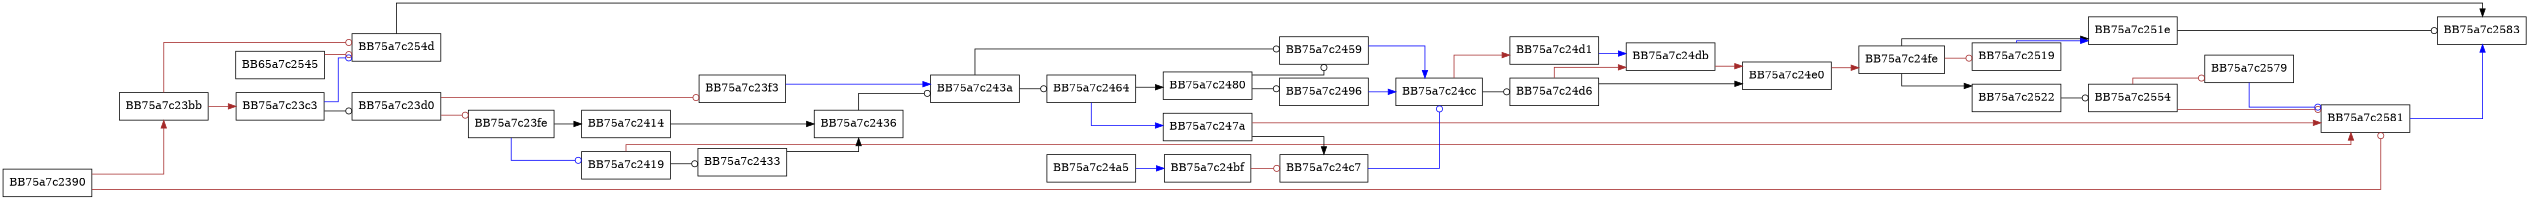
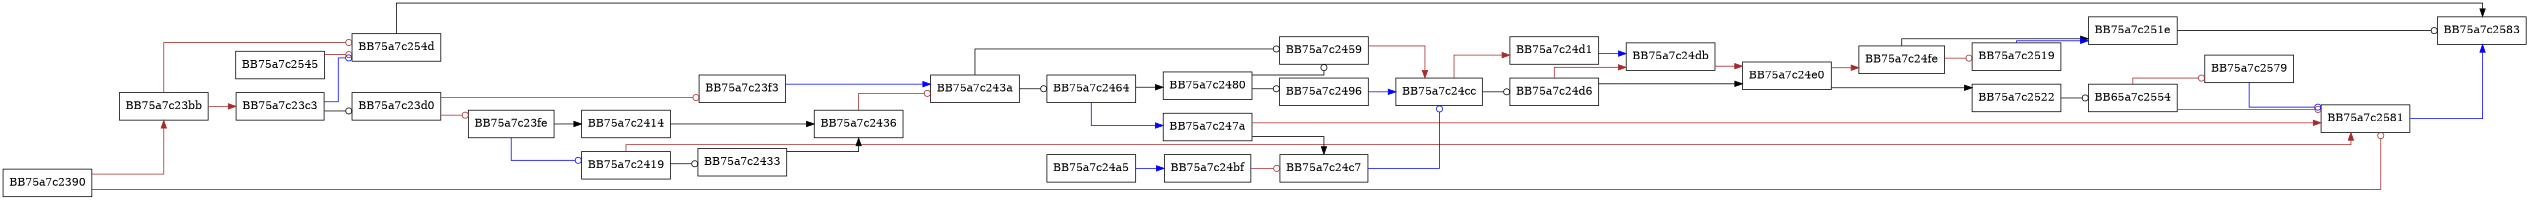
edge "BB75a7c2459" -> "BB75a7c24cc": color blue -> brown
node "BB65a7c2545": label "BB65a7c2545" -> "BB75a7c2545"
edge "BB75a7c24fe" -> "BB75a7c2522": now "BB75a7c24e0" -> "BB75a7c2522"
edge "BB75a7c2436" -> "BB75a7c243a": color black -> brown
node "BB75a7c2554": label "BB75a7c2554" -> "BB65a7c2554"
